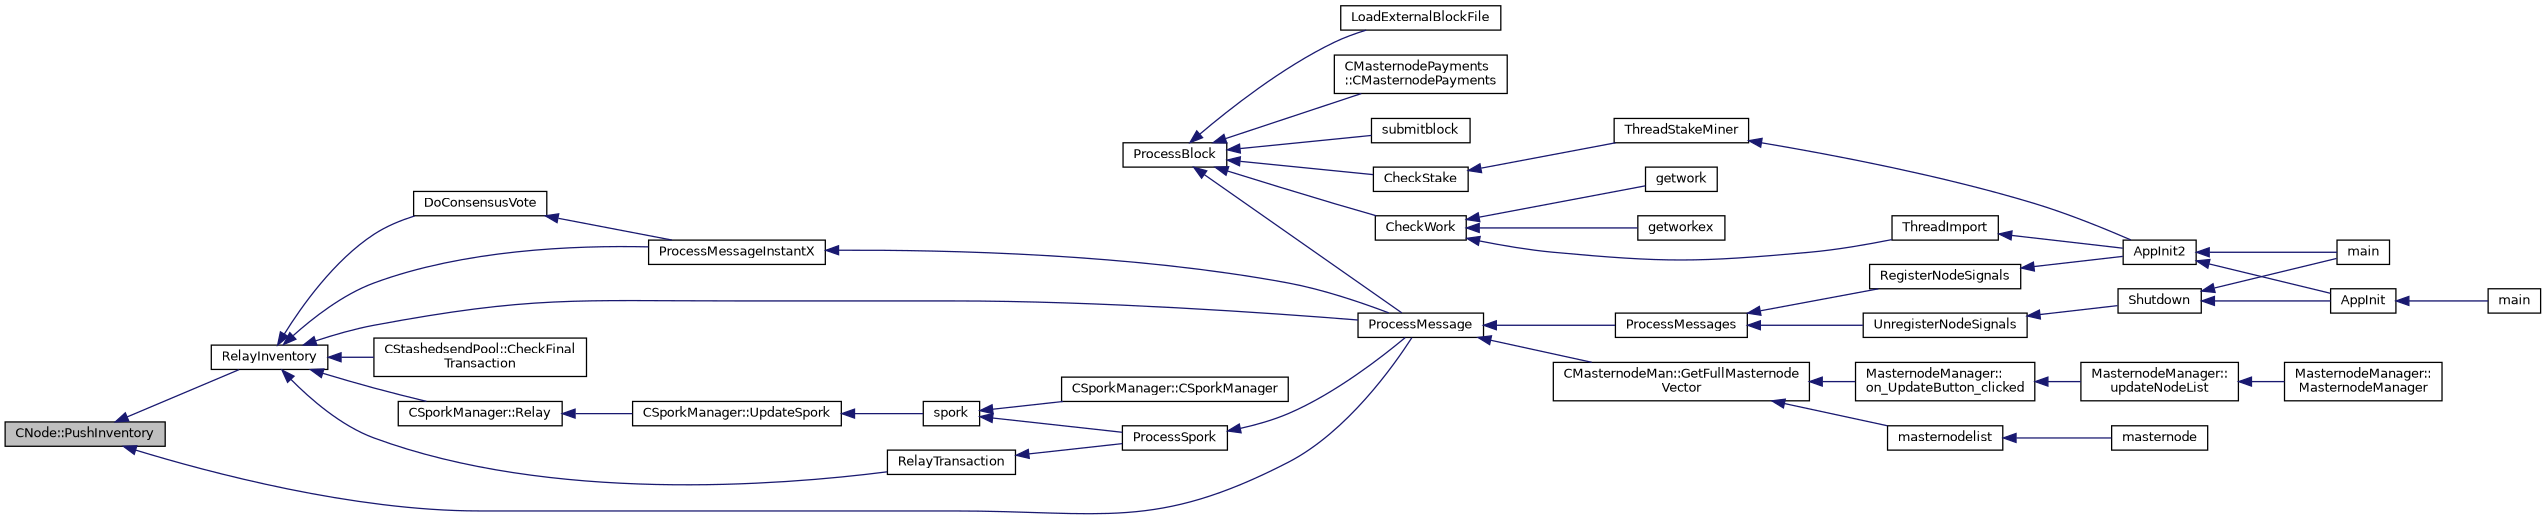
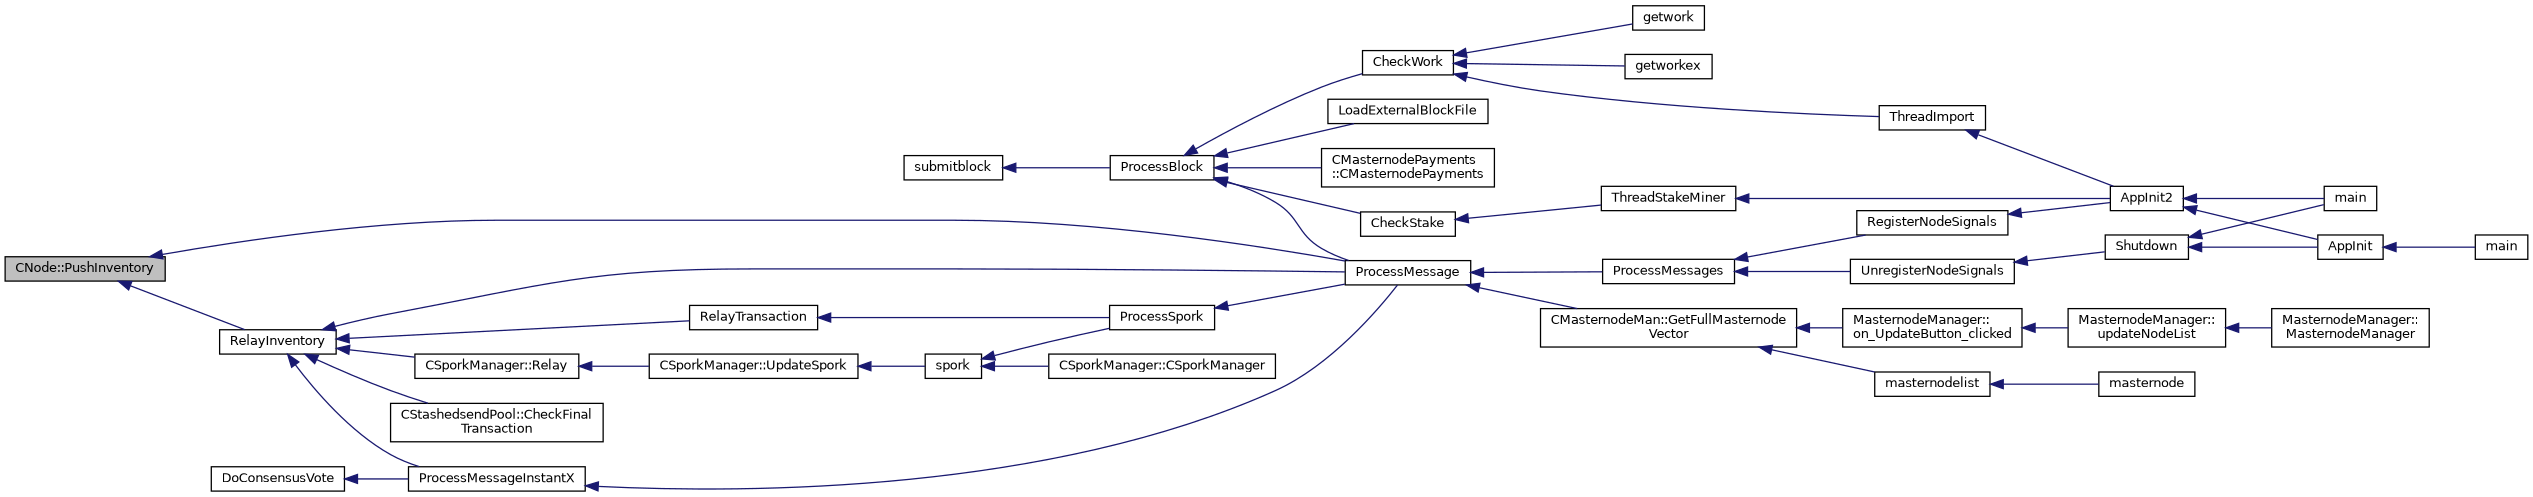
edge "submitblock" -> "ProcessBlock": reversed
edge "DoConsensusVote" -> "RelayInventory": removed
